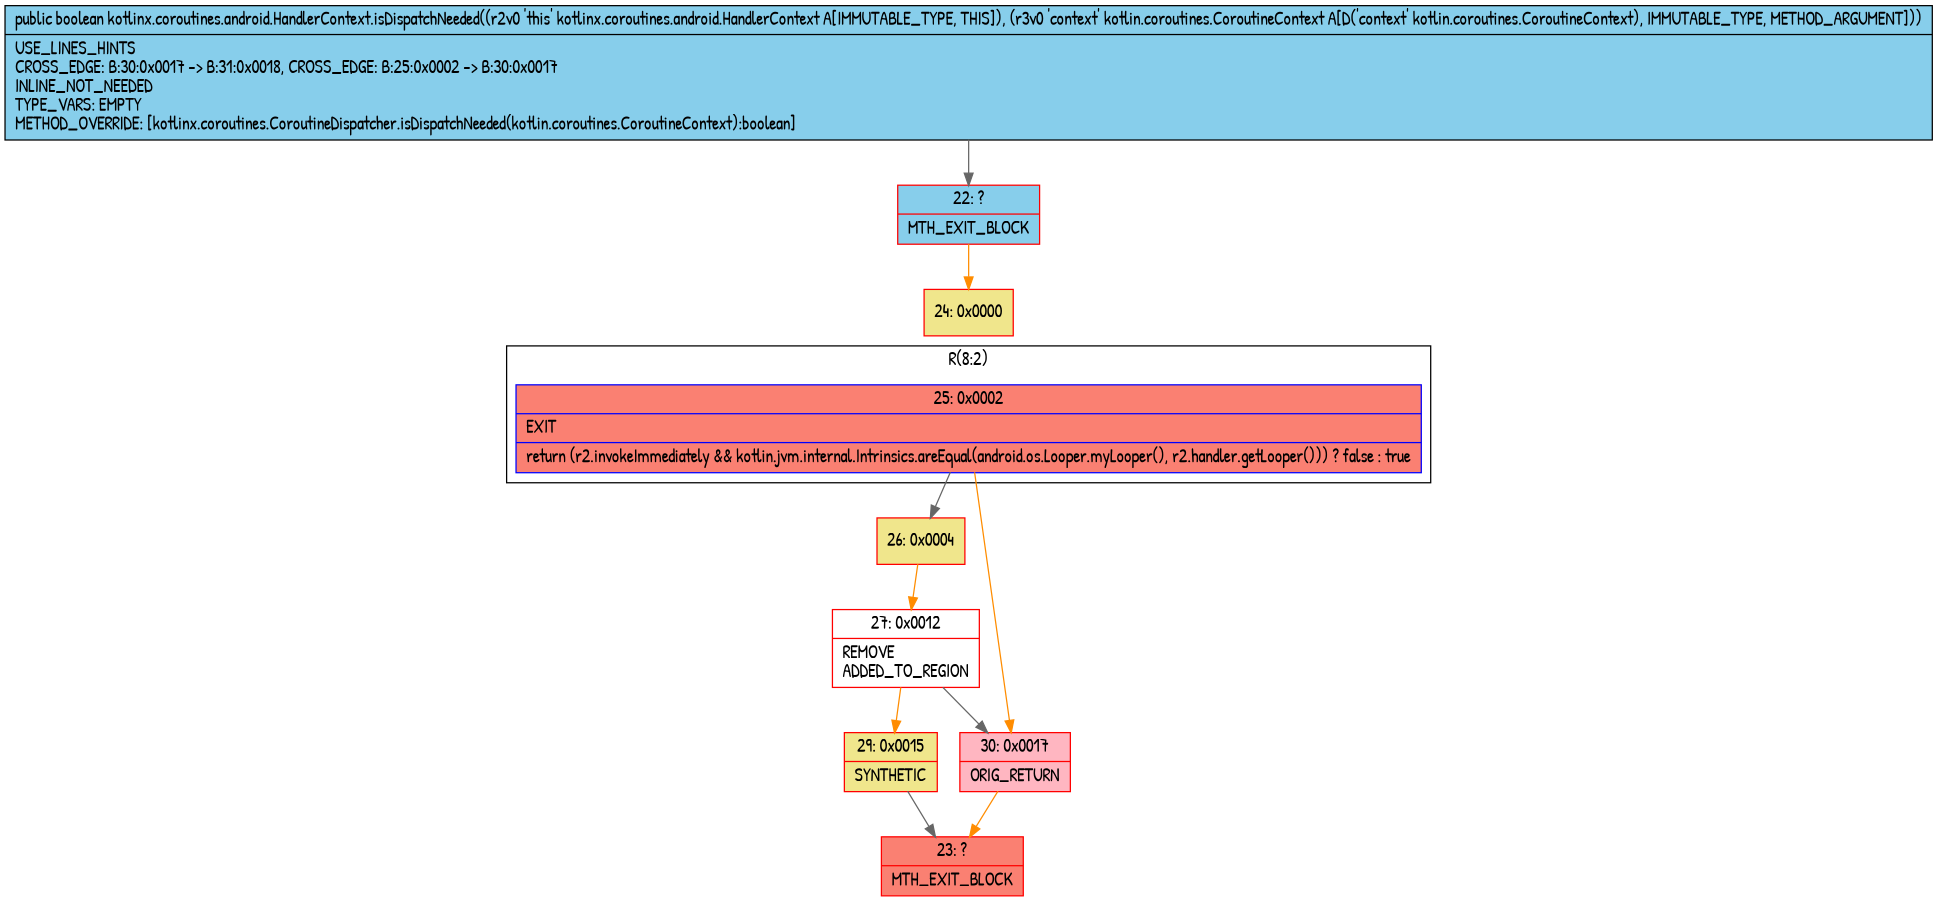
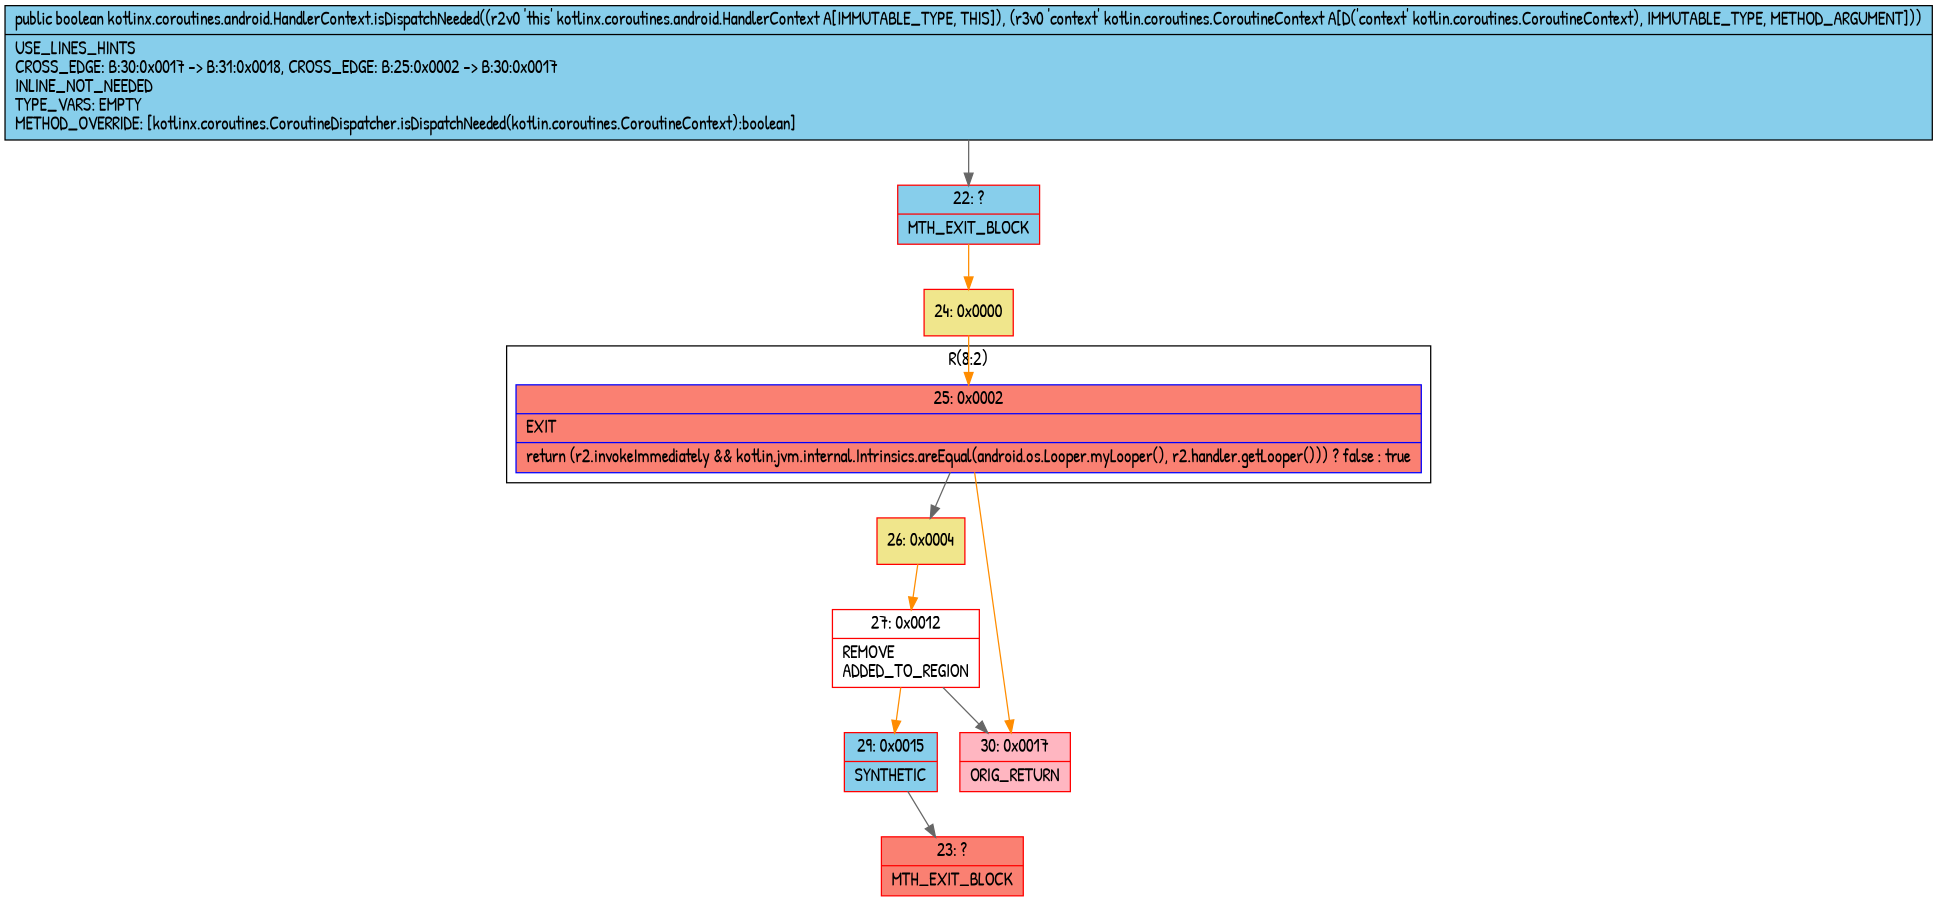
edge "24: 0x0000" -> "25: 0x0002": added
node "29: 0x0015": fillcolor khaki -> skyblue
edge "30: 0x0017" -> "23: ?": removed
